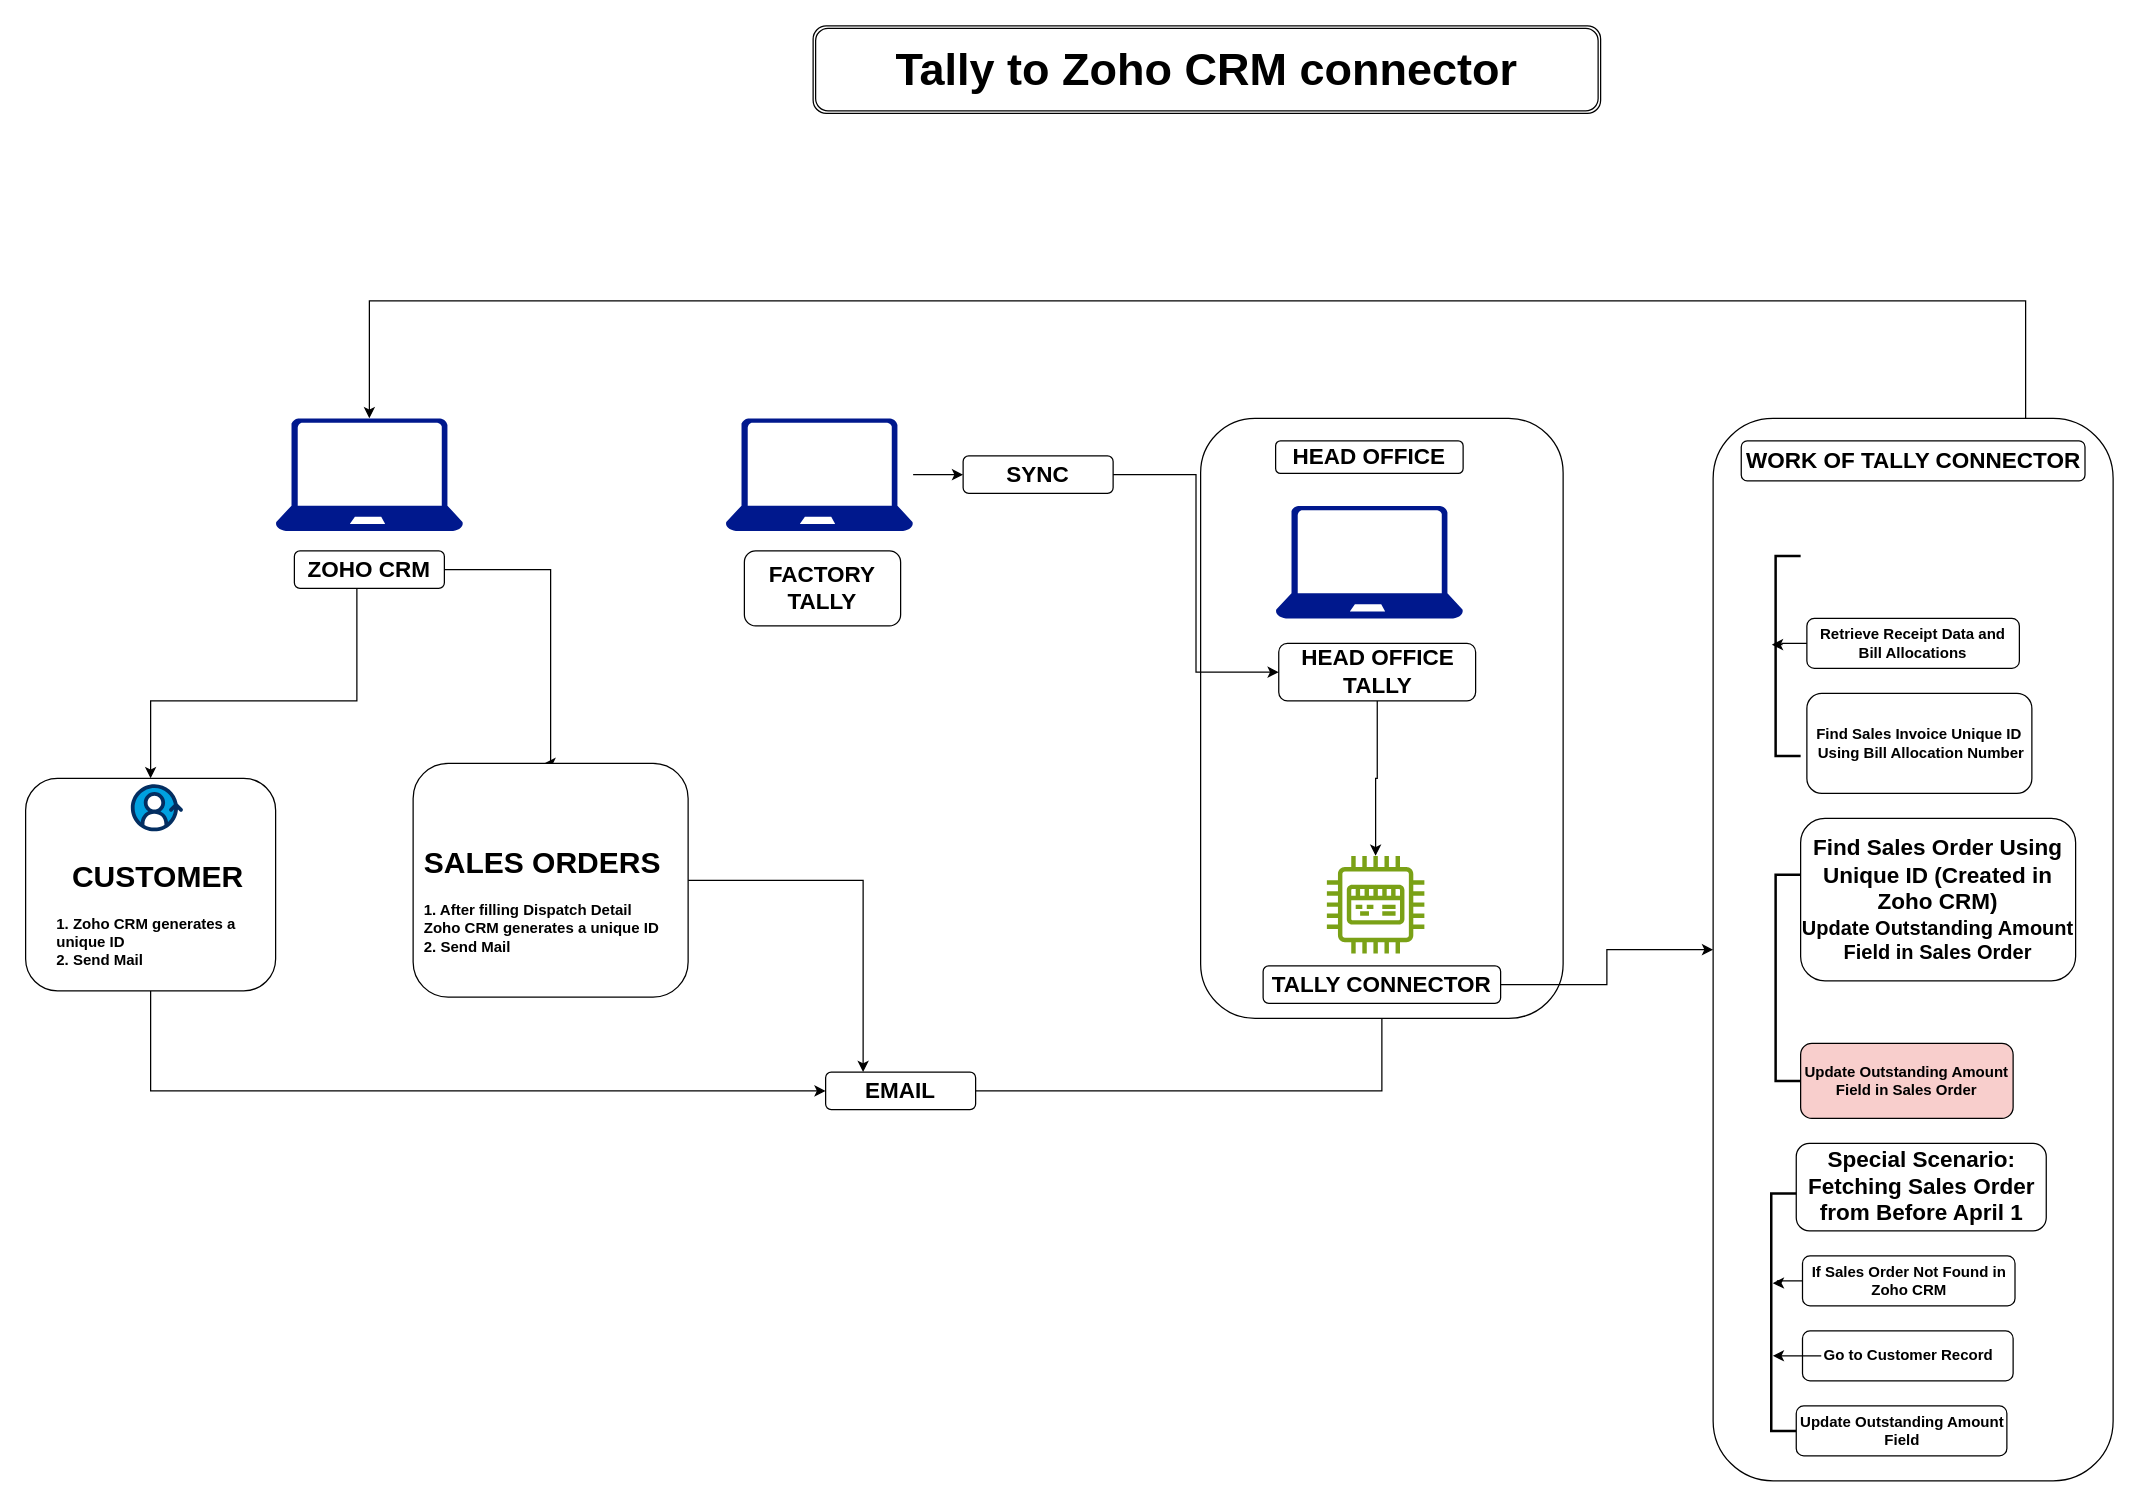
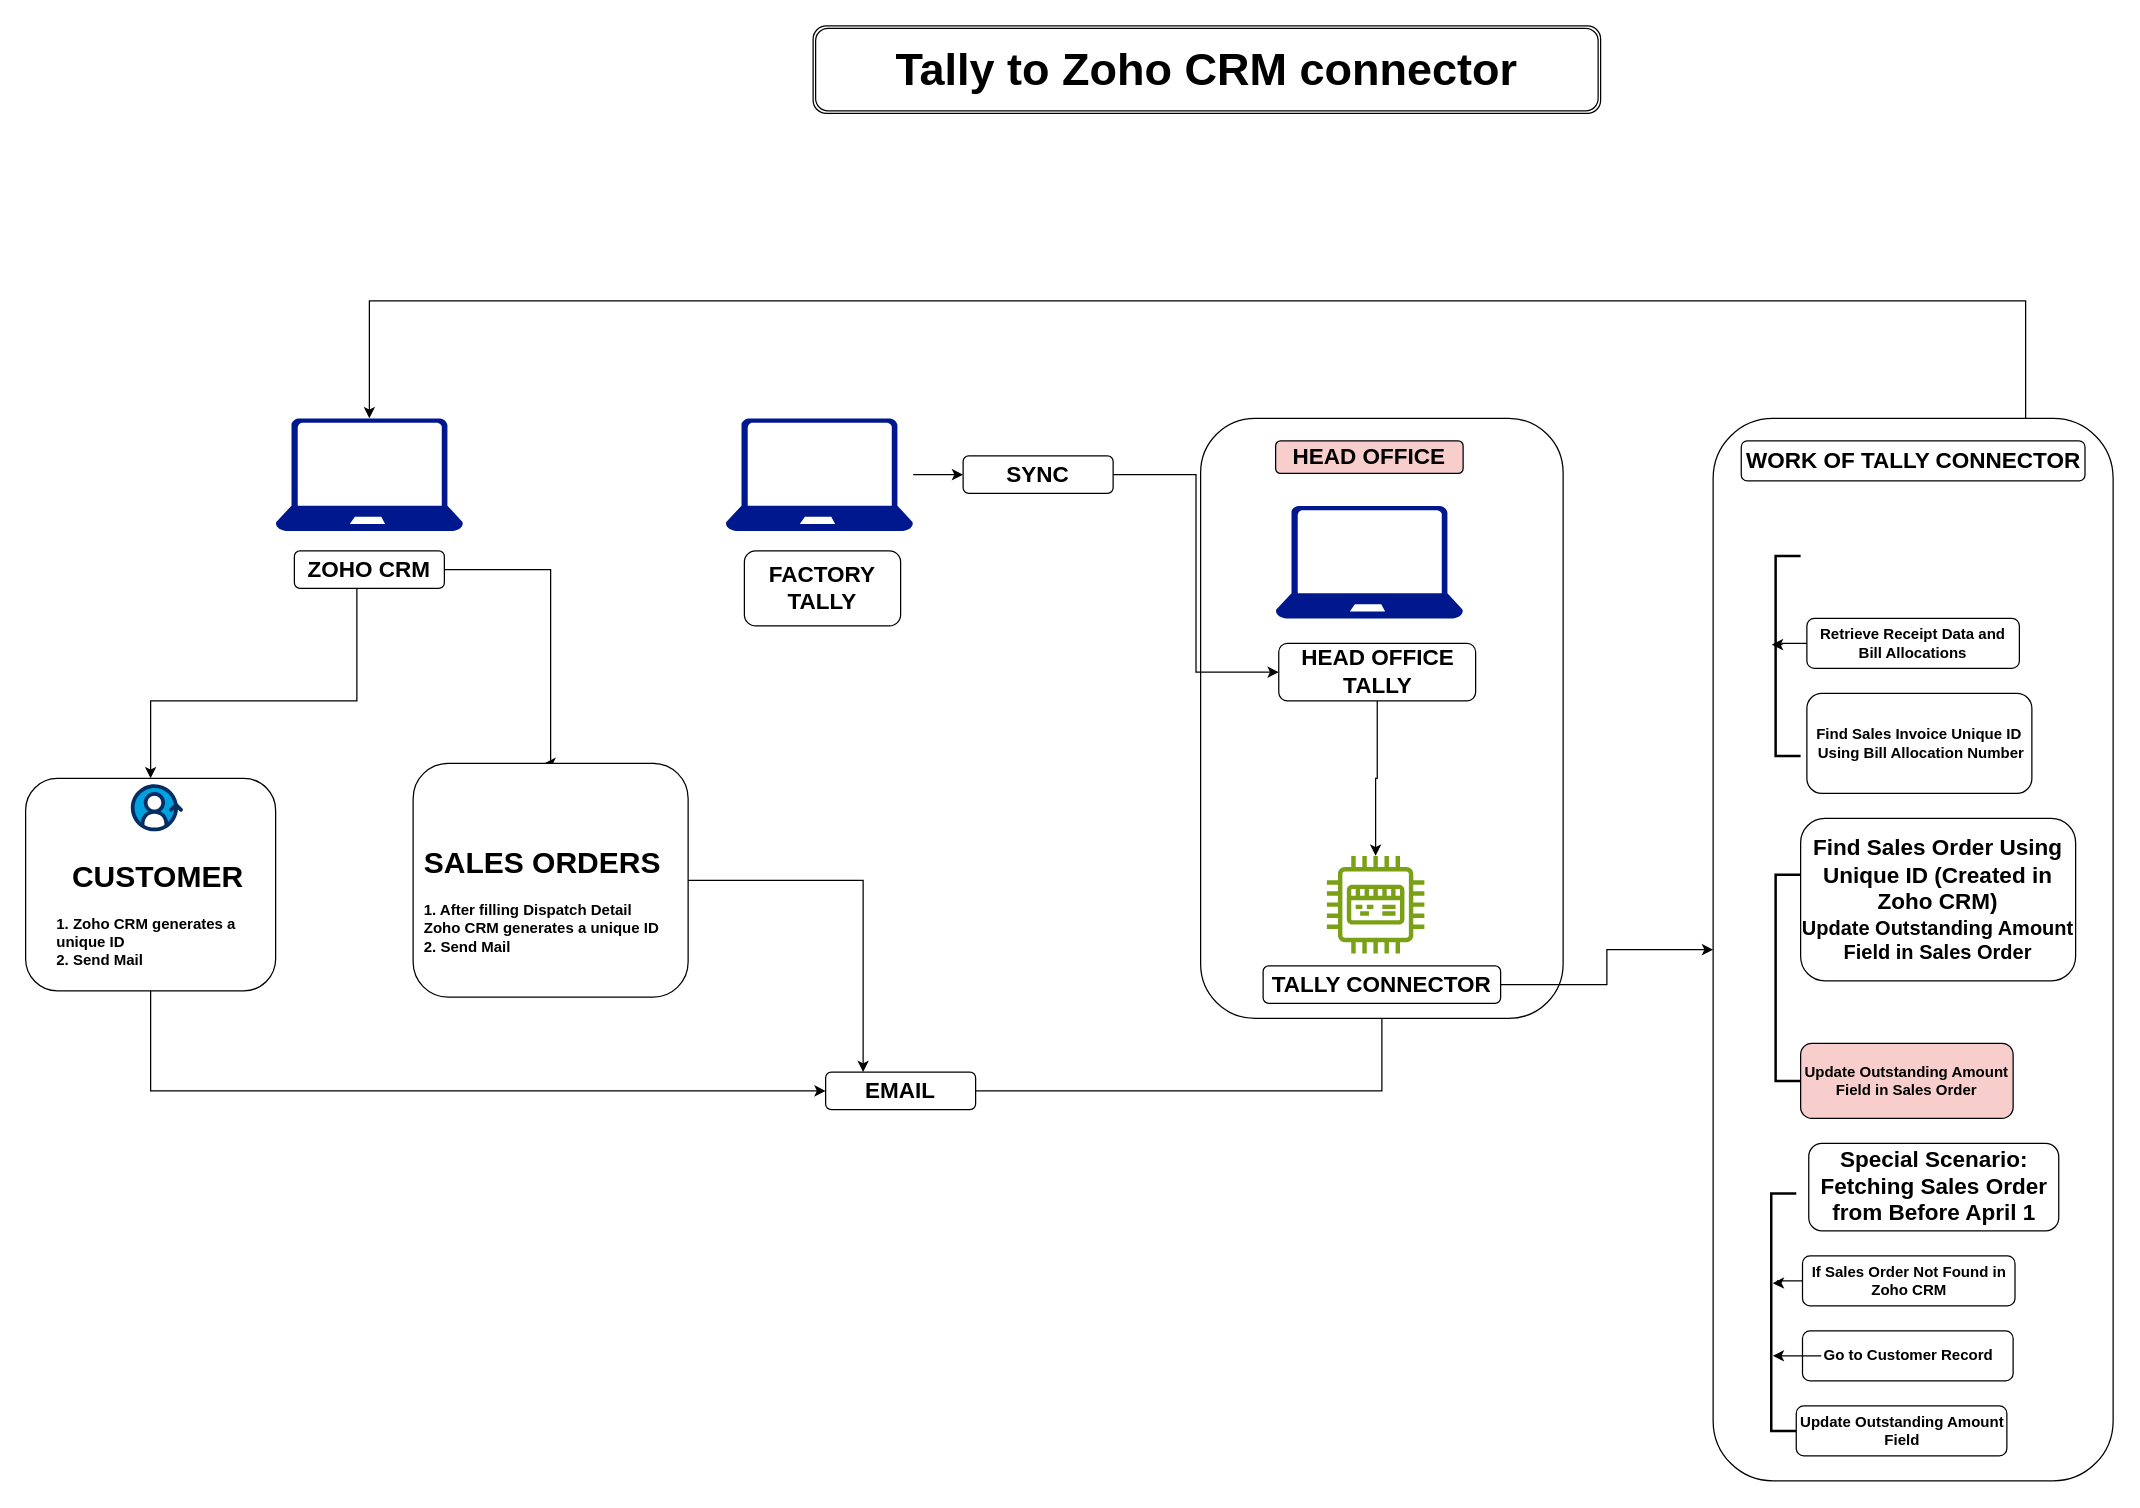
node "HEAD OFFICE": fillcolor #ffffff -> #f8cecc
node "Special Scenario: Fetching Sales Order from Before April 1": moved (1921, 1187) -> (1934, 1187)
